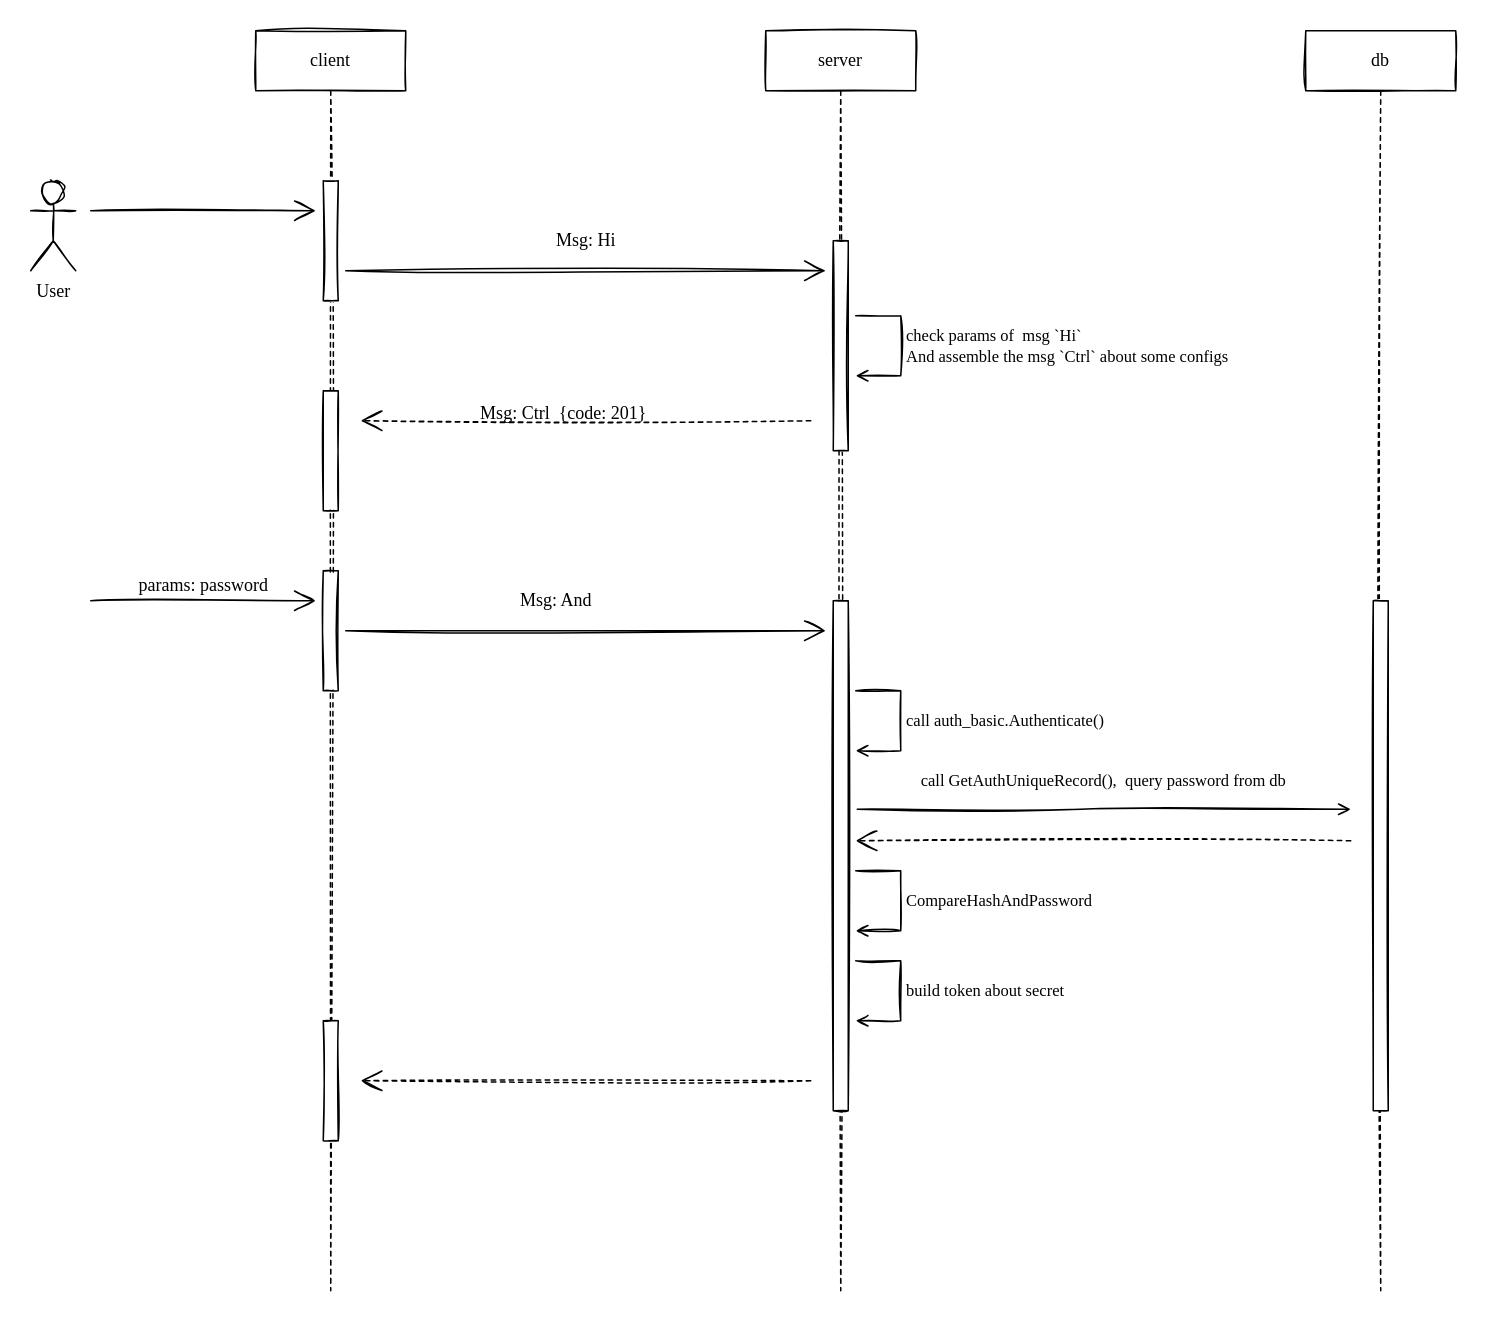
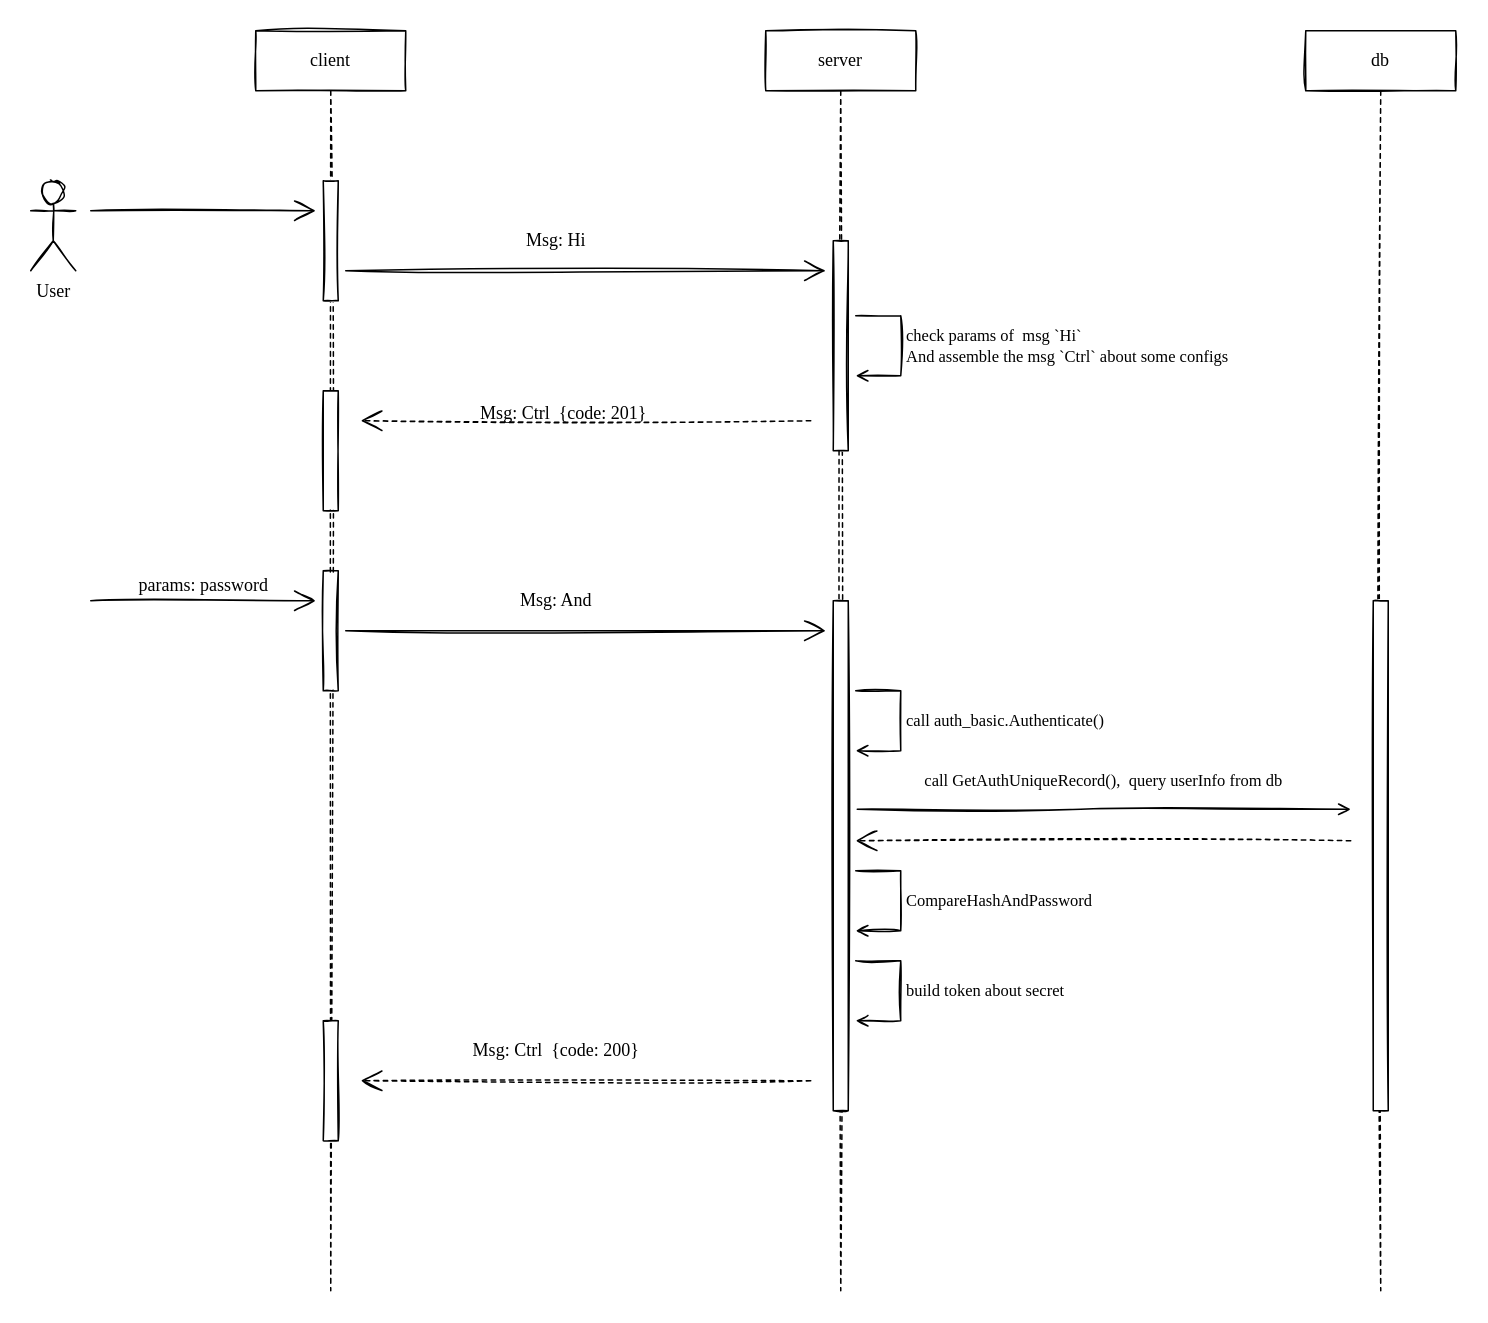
node "Msg: Hi": moved (586, 241) -> (556, 241)
node "call GetAuthUniqueRecord(), query password from db": label "call GetAuthUniqueRecord(), query password from db" -> "call GetAuthUniqueRecord(), query userInfo from db"
node "Msg: Ctrl {code: 200}": added
